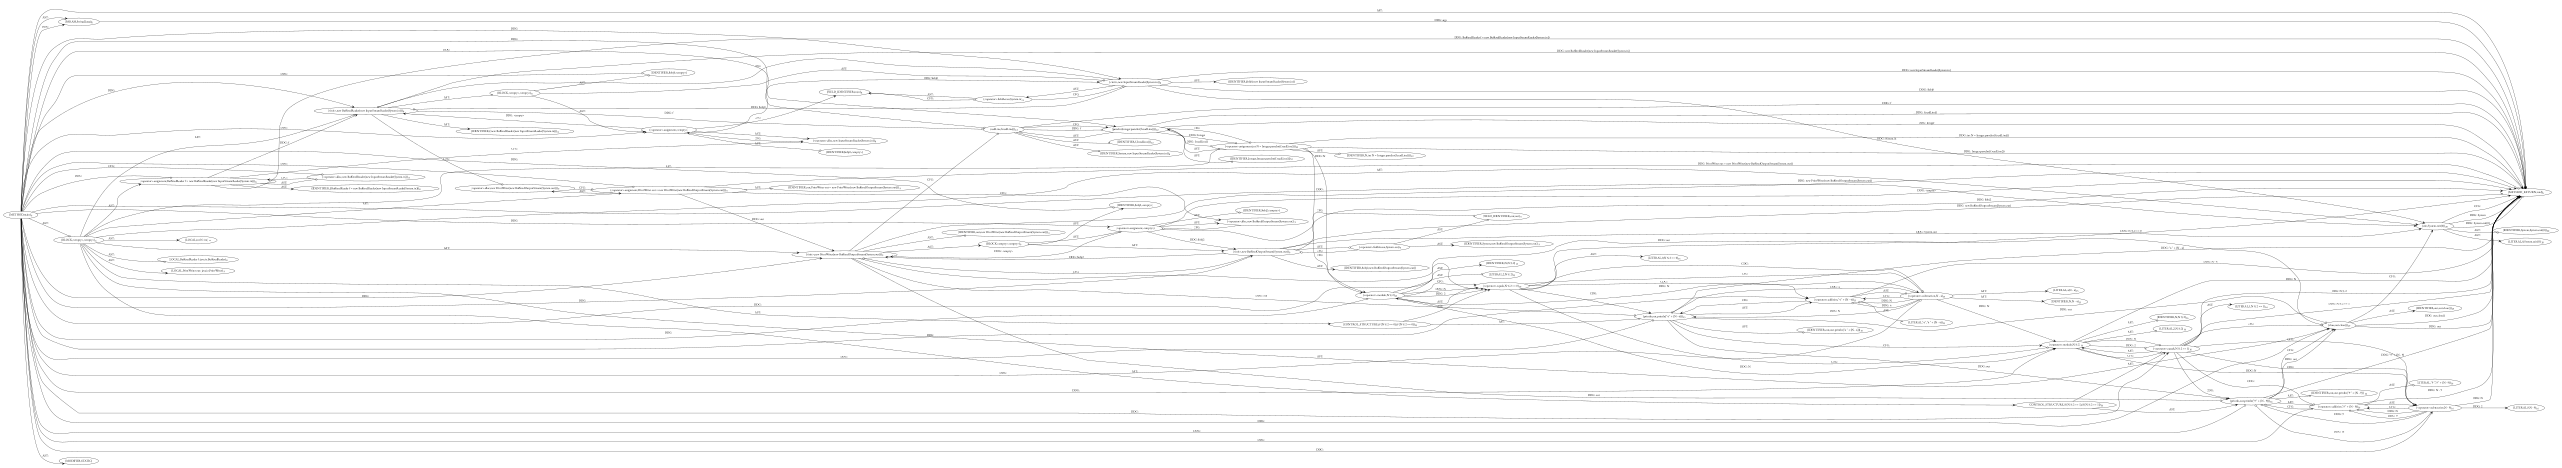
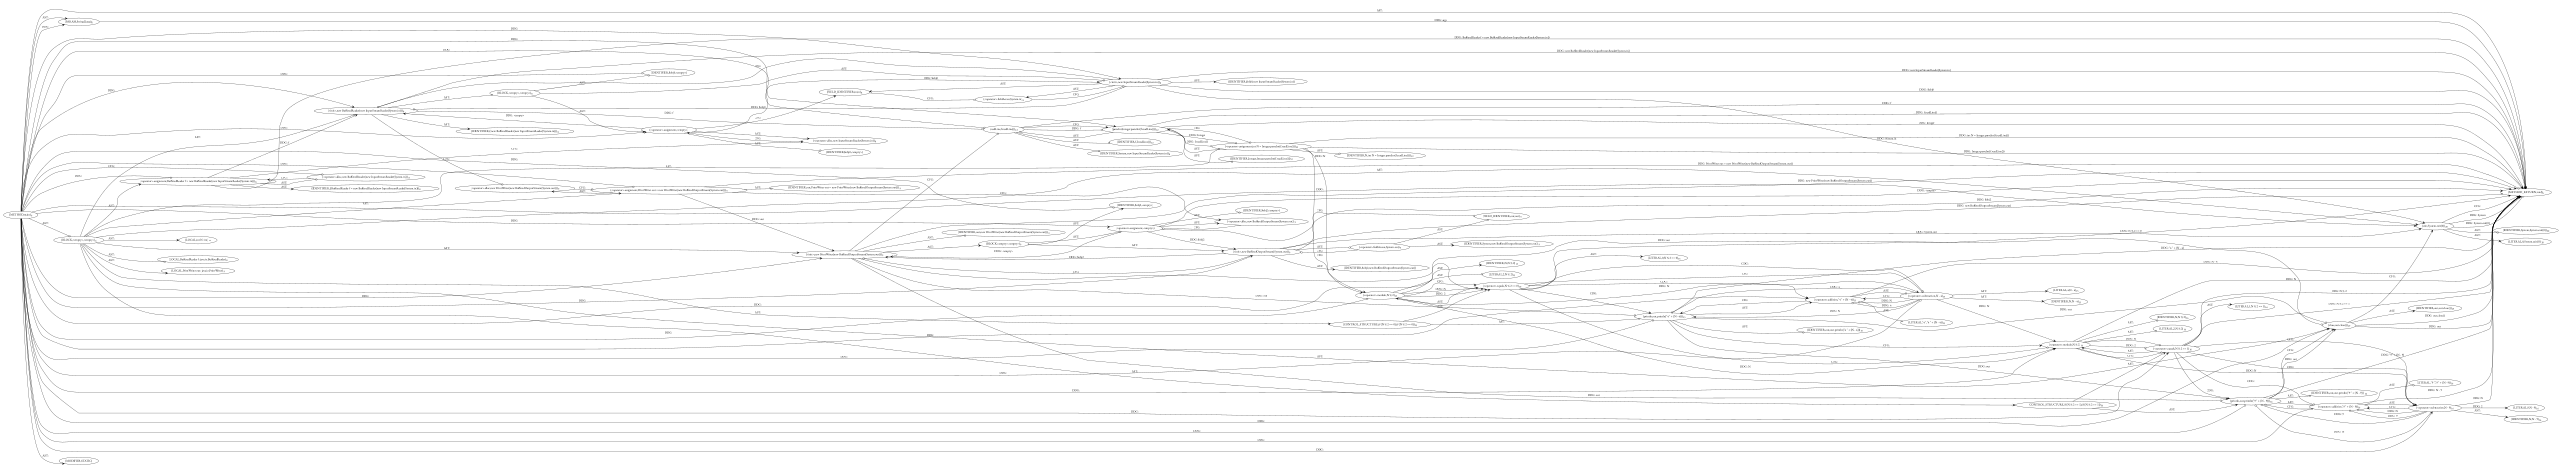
edge "(<operator>.fieldAccess,System.in)" -> "(FIELD_IDENTIFIER,in,in)": now "(<init>,new InputStreamReader(System.in))" -> "(FIELD_IDENTIFIER,in,in)"
edge "(<operator>.equals,N % 2 == 1)" -> "(close,out.close())": removed, label "CFG:"
node "(IDENTIFIER,N,N - 9)": added
